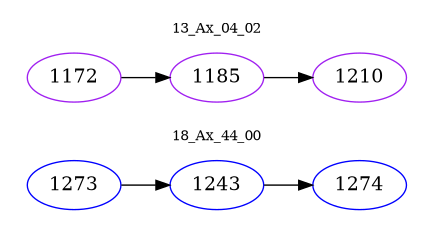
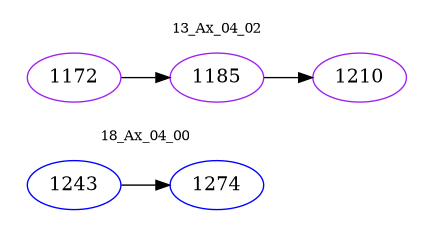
cluster "18_Ax_44_00": label "18_Ax_44_00" -> "18_Ax_04_00"
node "1273": removed
